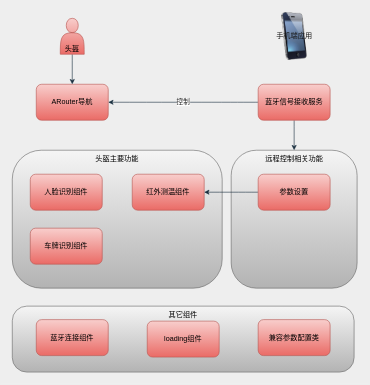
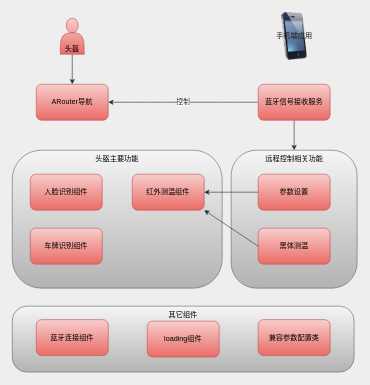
edge "黑体测温" -> "红外测温组件": added
node "黑体测温": added
